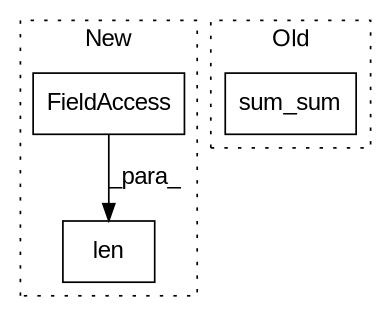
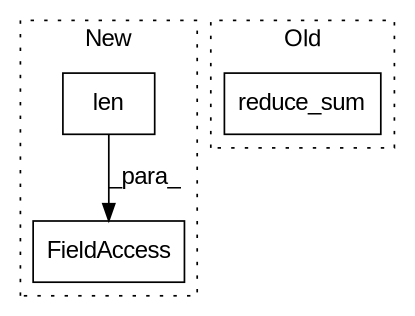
node "sum_sum": label "sum_sum" -> "reduce_sum"
edge "FieldAccess" -> "len": reversed
